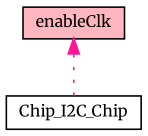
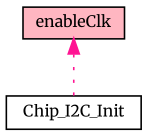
node "Chip_I2C_Chip": label "Chip_I2C_Chip" -> "Chip_I2C_Init"
